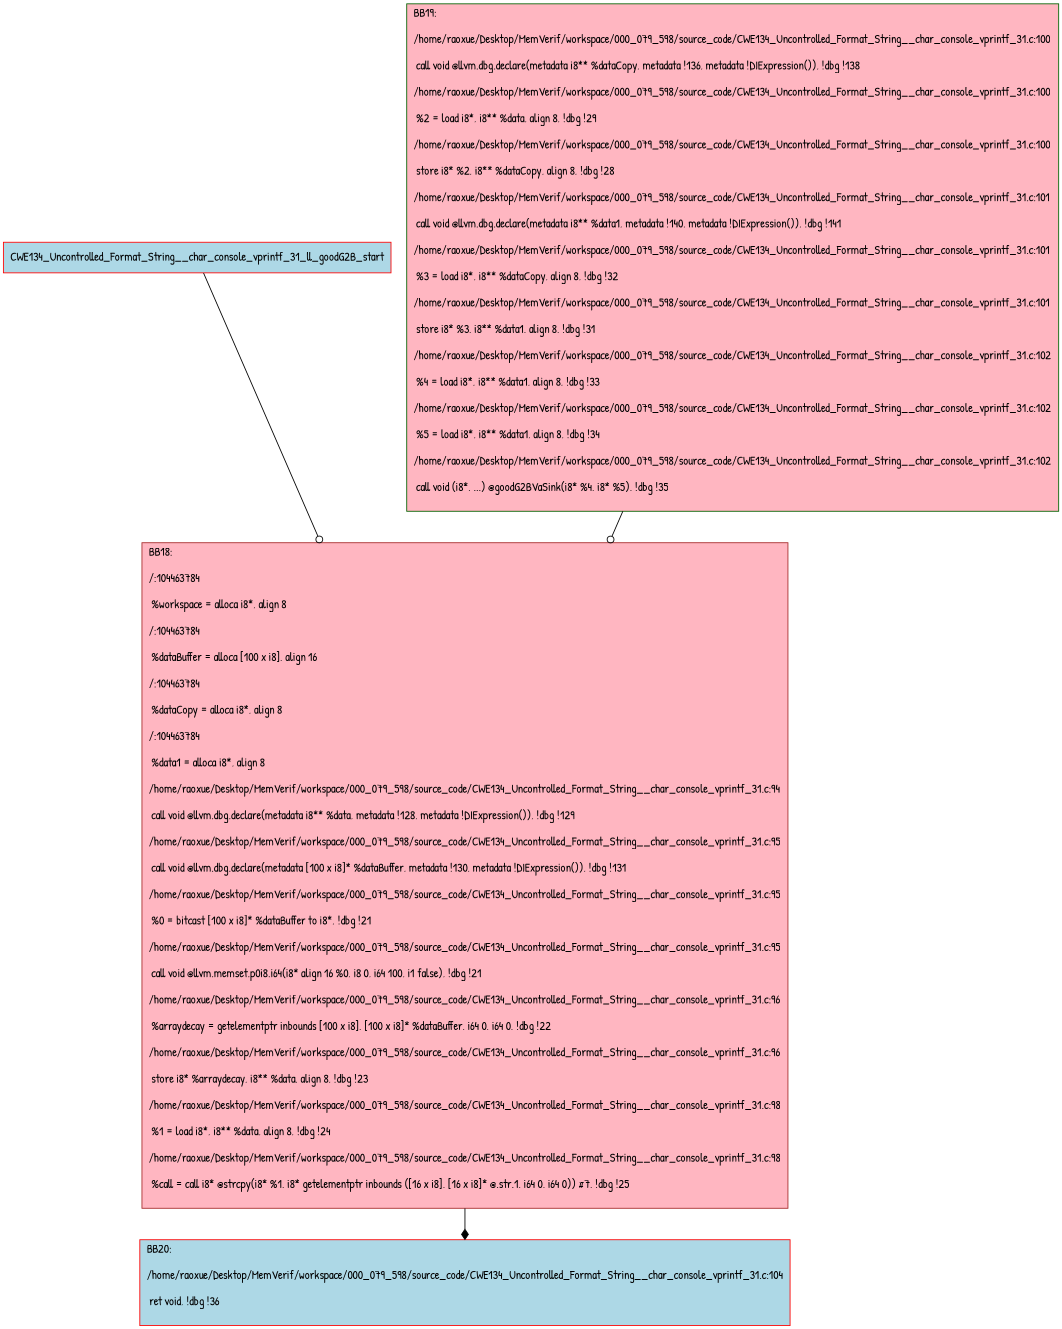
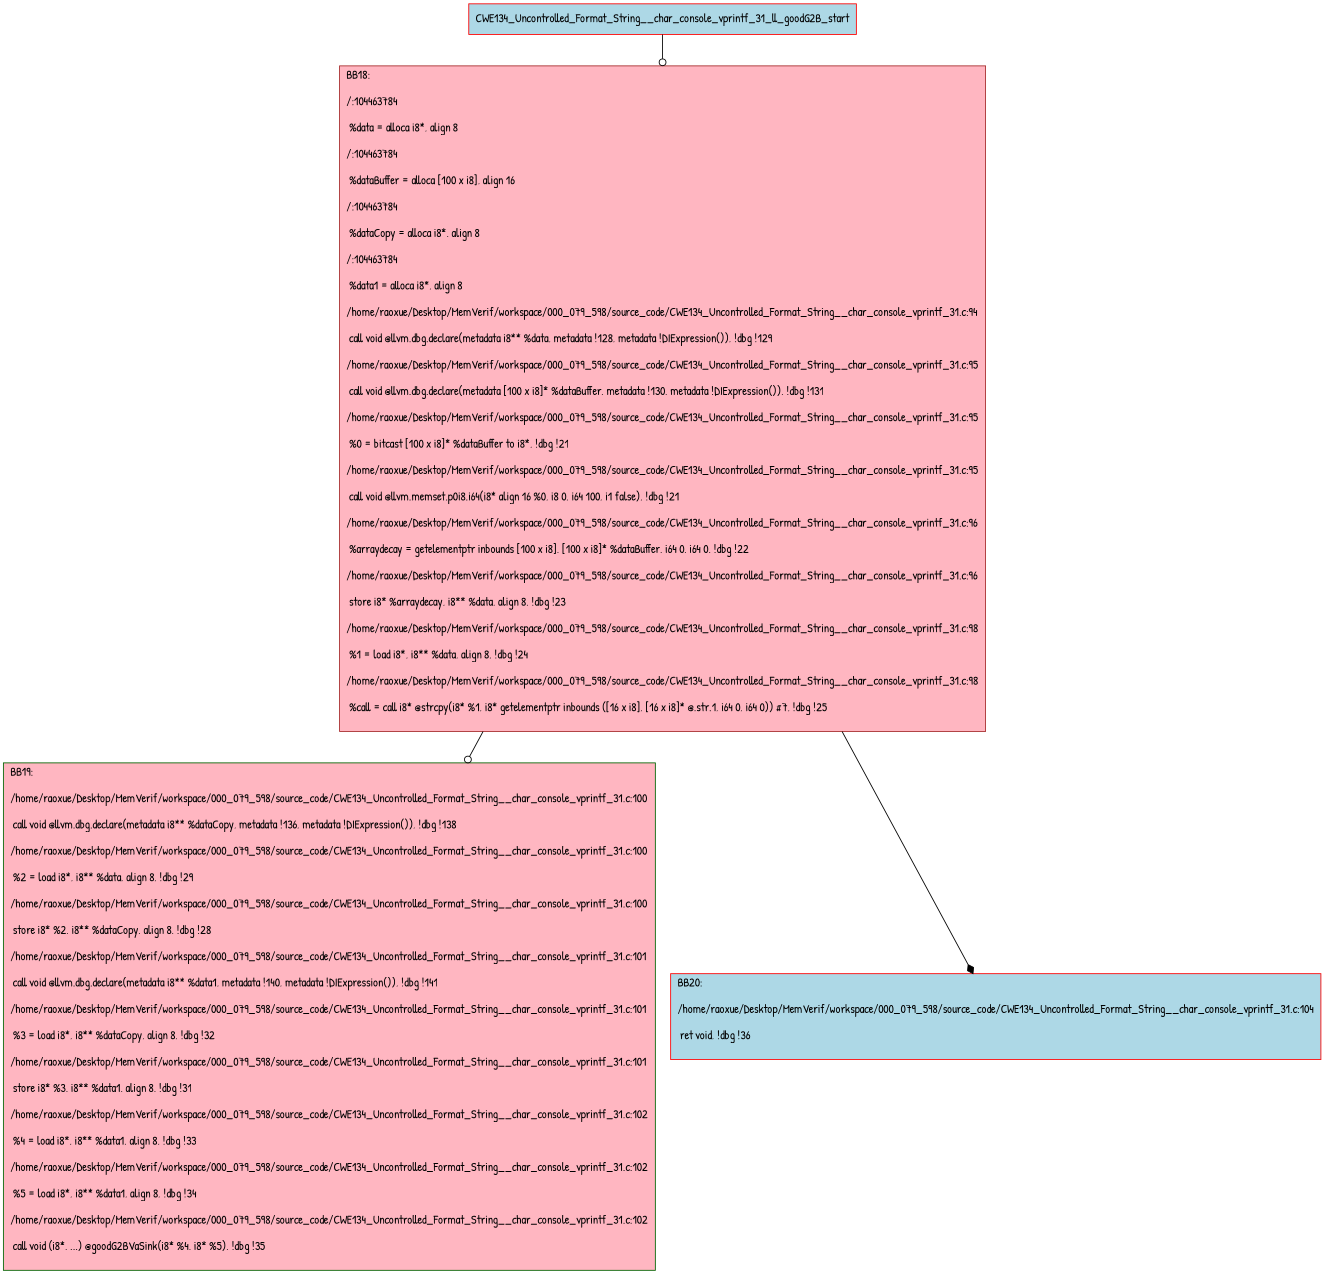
edge "BB19:" -> "BB18:": reversed
node "BB18:": text "%workspace = alloca i8*, align 8" -> "%data = alloca i8*, align 8"
